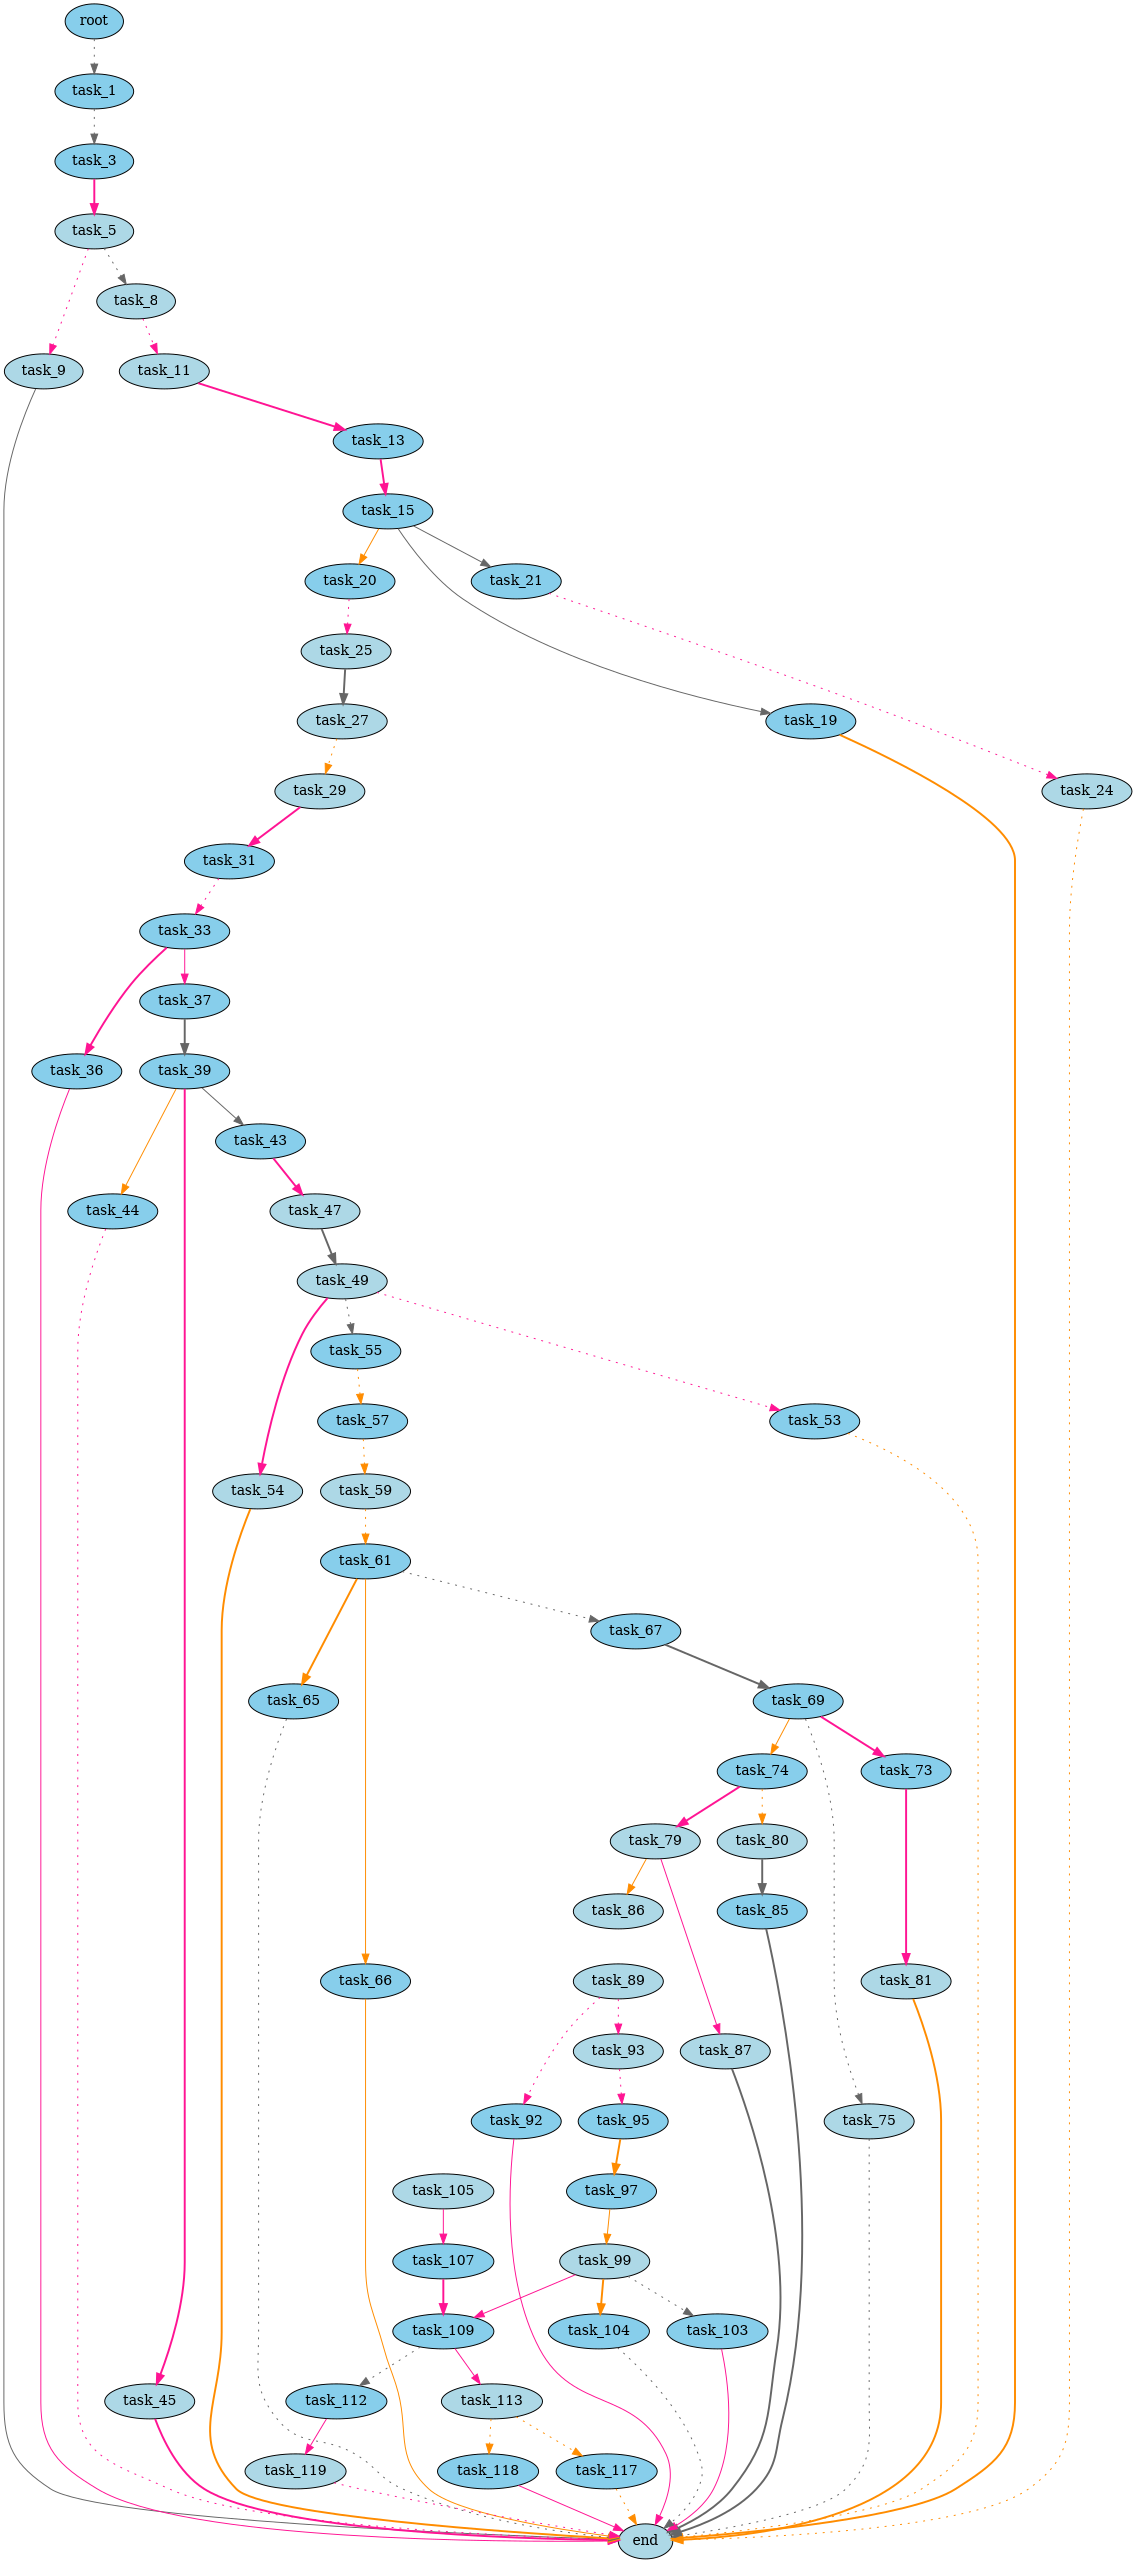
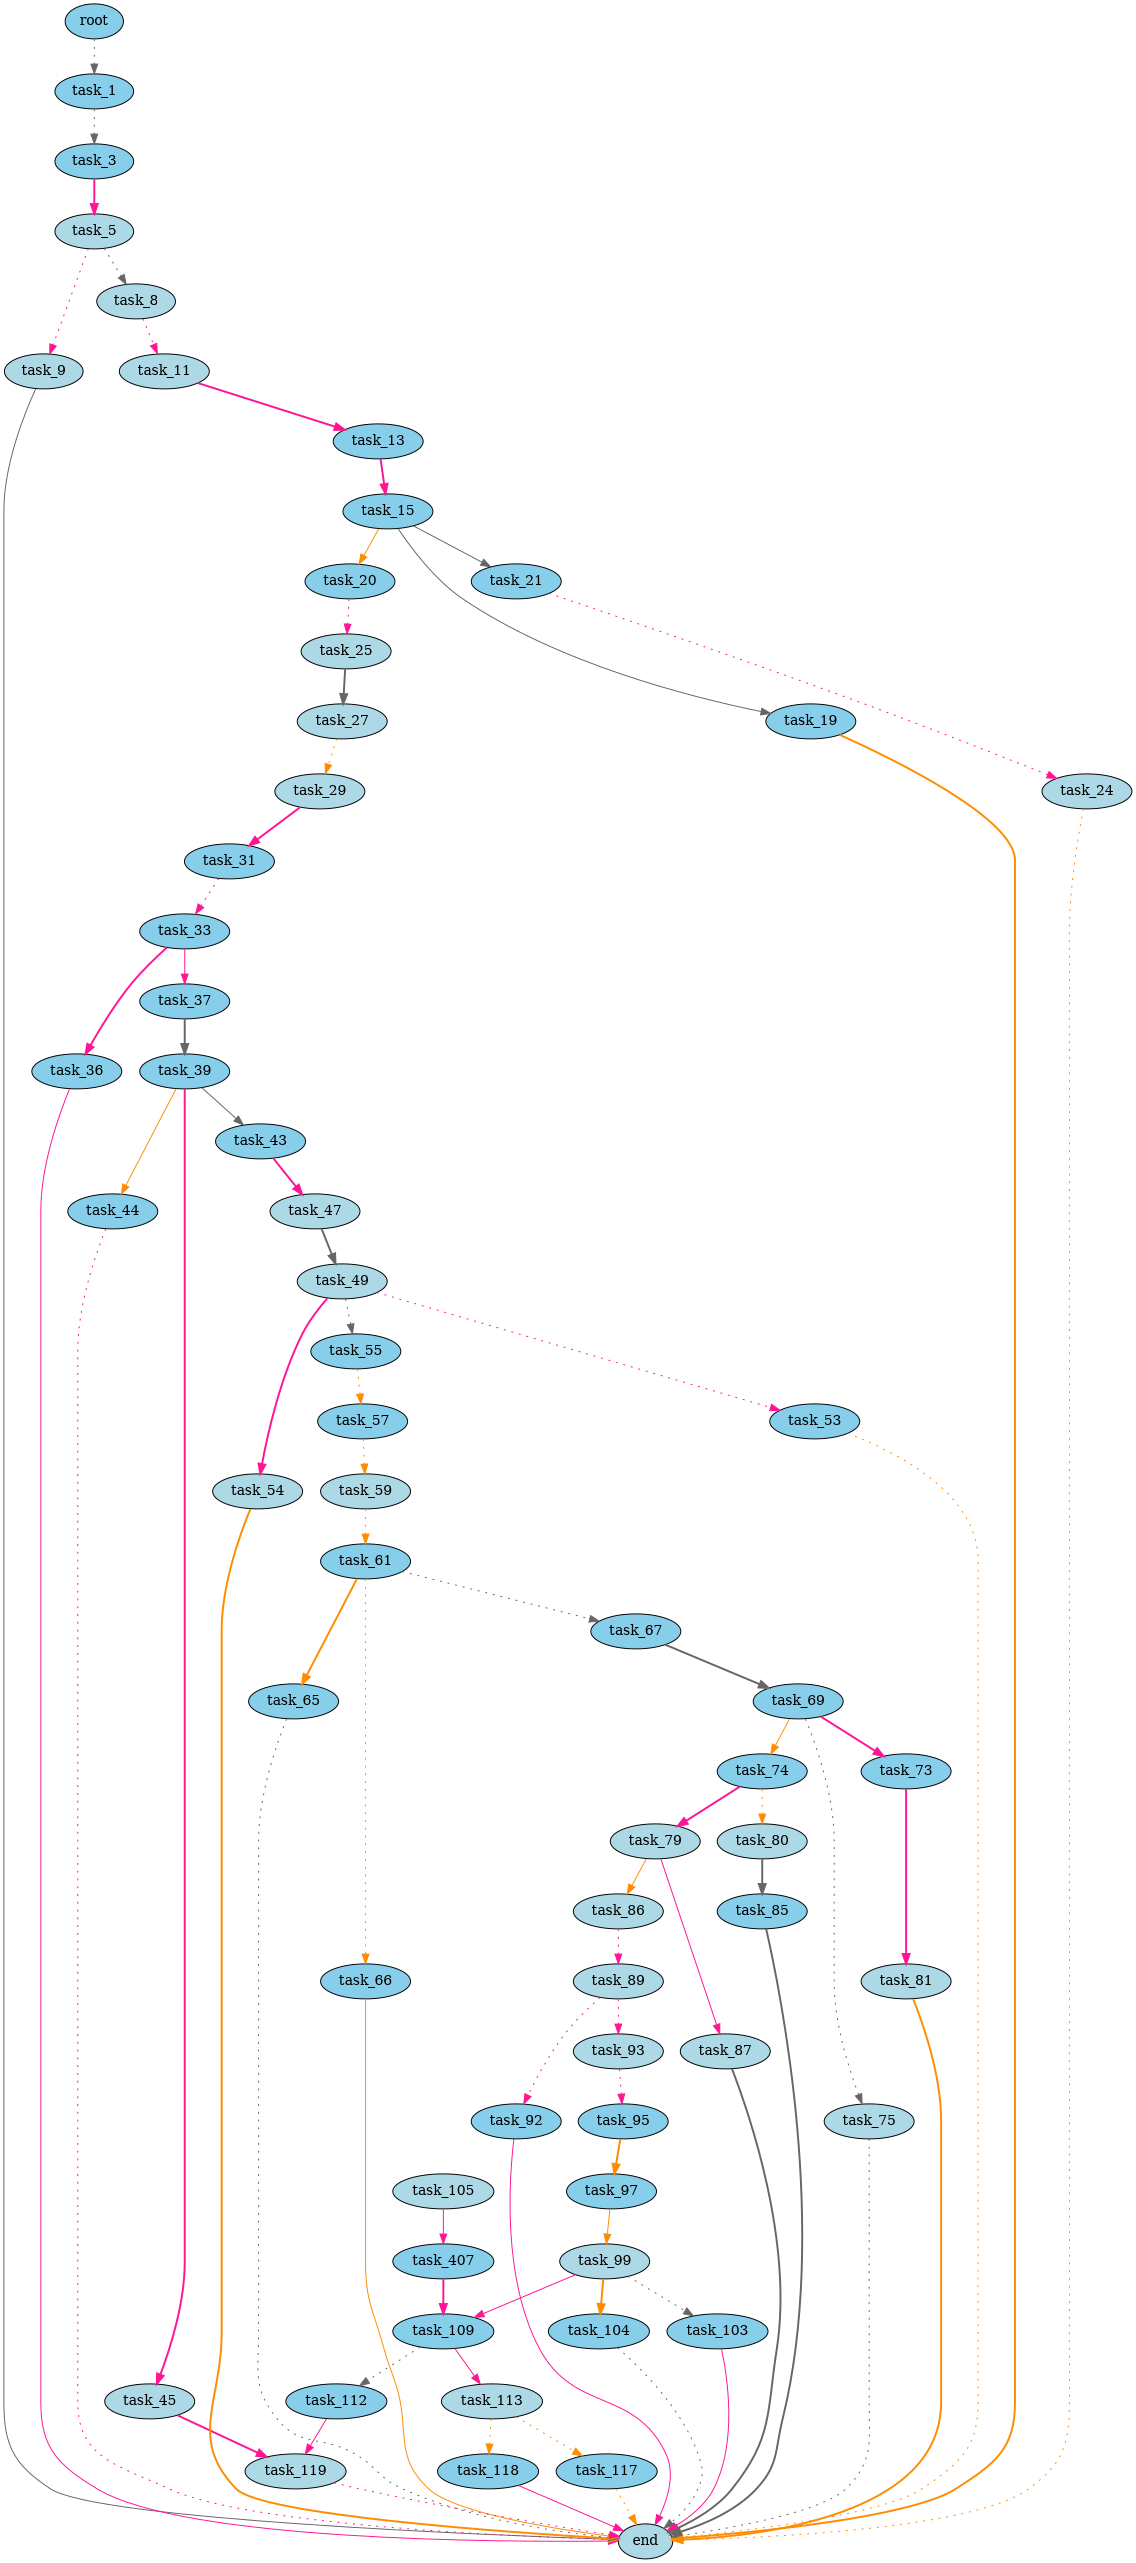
edge "task_61" -> "task_66": style solid -> dotted
edge "task_86" -> "task_89": added
node "task_107": label "task_107" -> "task_407"
edge "task_45" -> "end": now "task_45" -> "task_119"
